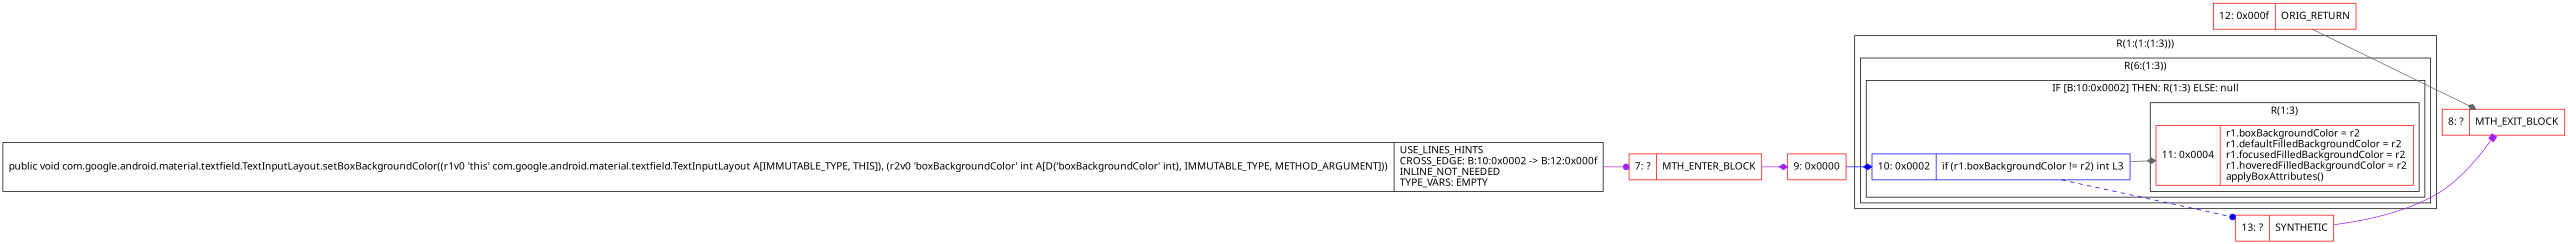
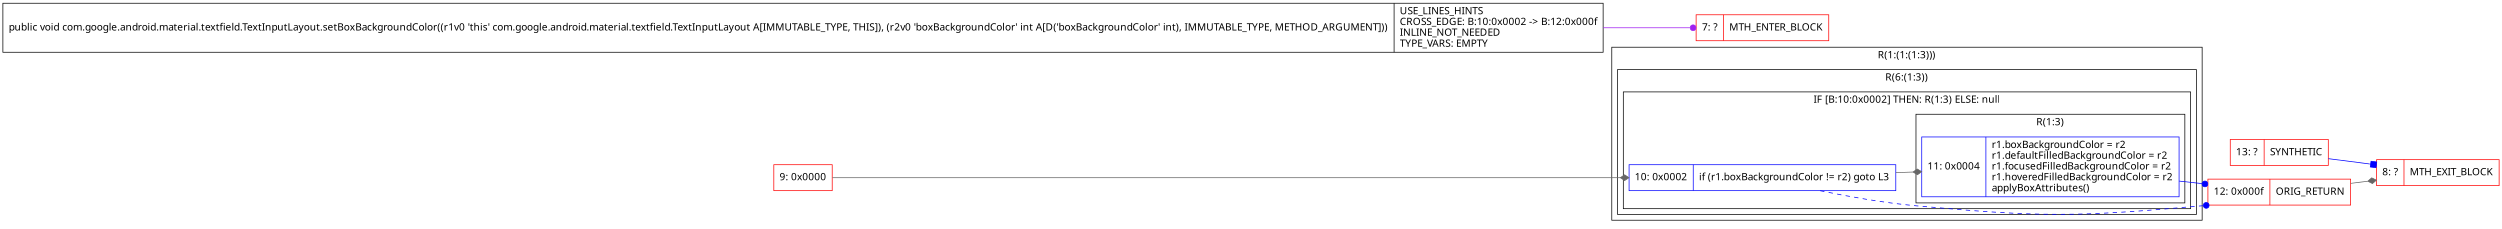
node "11: 0x0004": color red -> blue
edge "7: ?" -> "9: 0x0000": removed
edge "9: 0x0000" -> "10: 0x0002": color blue -> gray40
node "10: 0x0002": text "if (r1.boxBackgroundColor != r2) int L3" -> "if (r1.boxBackgroundColor != r2) goto L3"
edge "11: 0x0004" -> "12: 0x000f": added
edge "13: ?" -> "8: ?": color purple -> blue
edge "10: 0x0002" -> "13: ?": now "10: 0x0002" -> "12: 0x000f"
